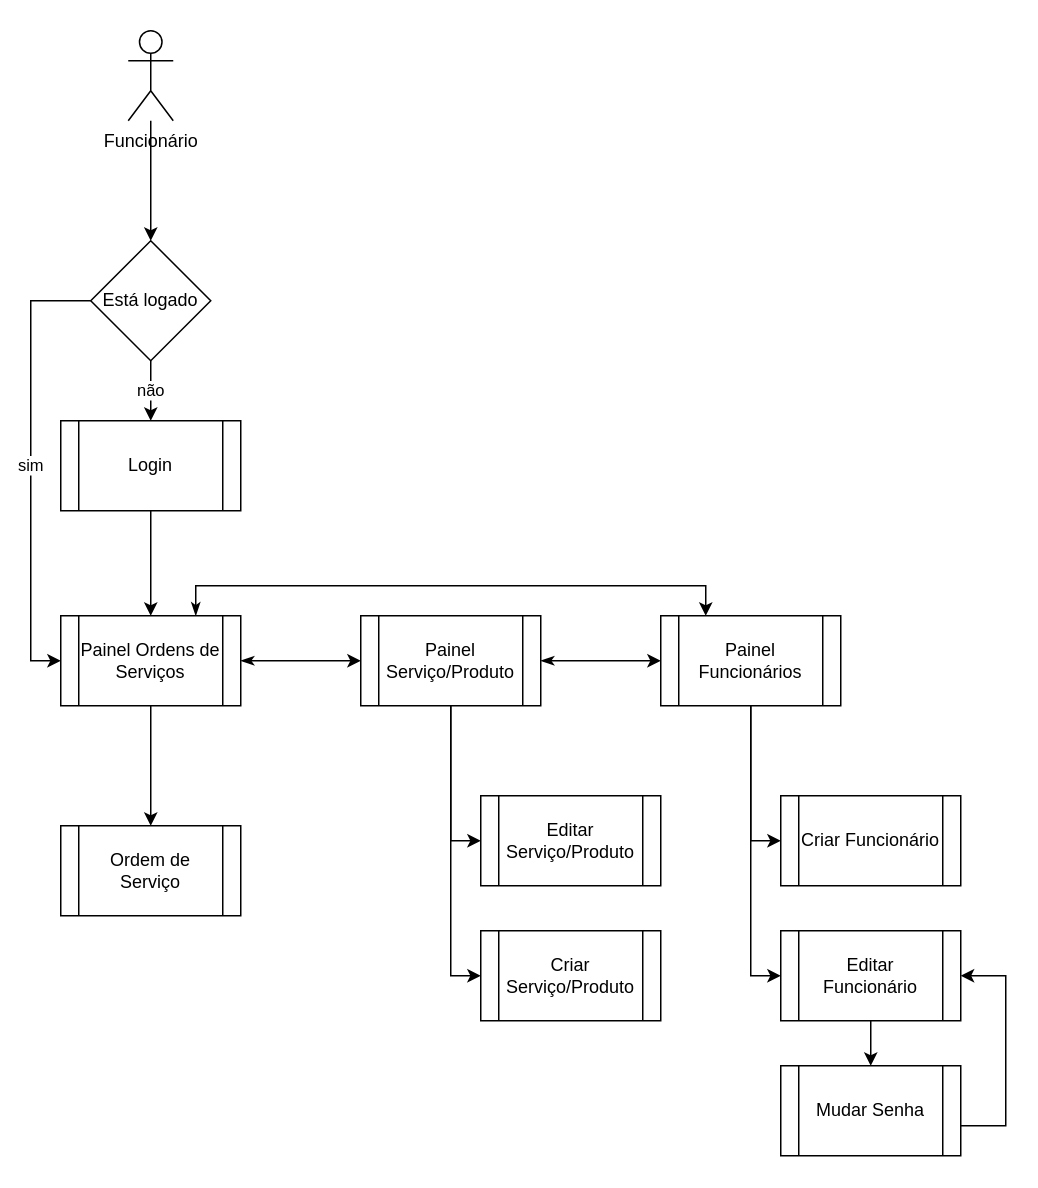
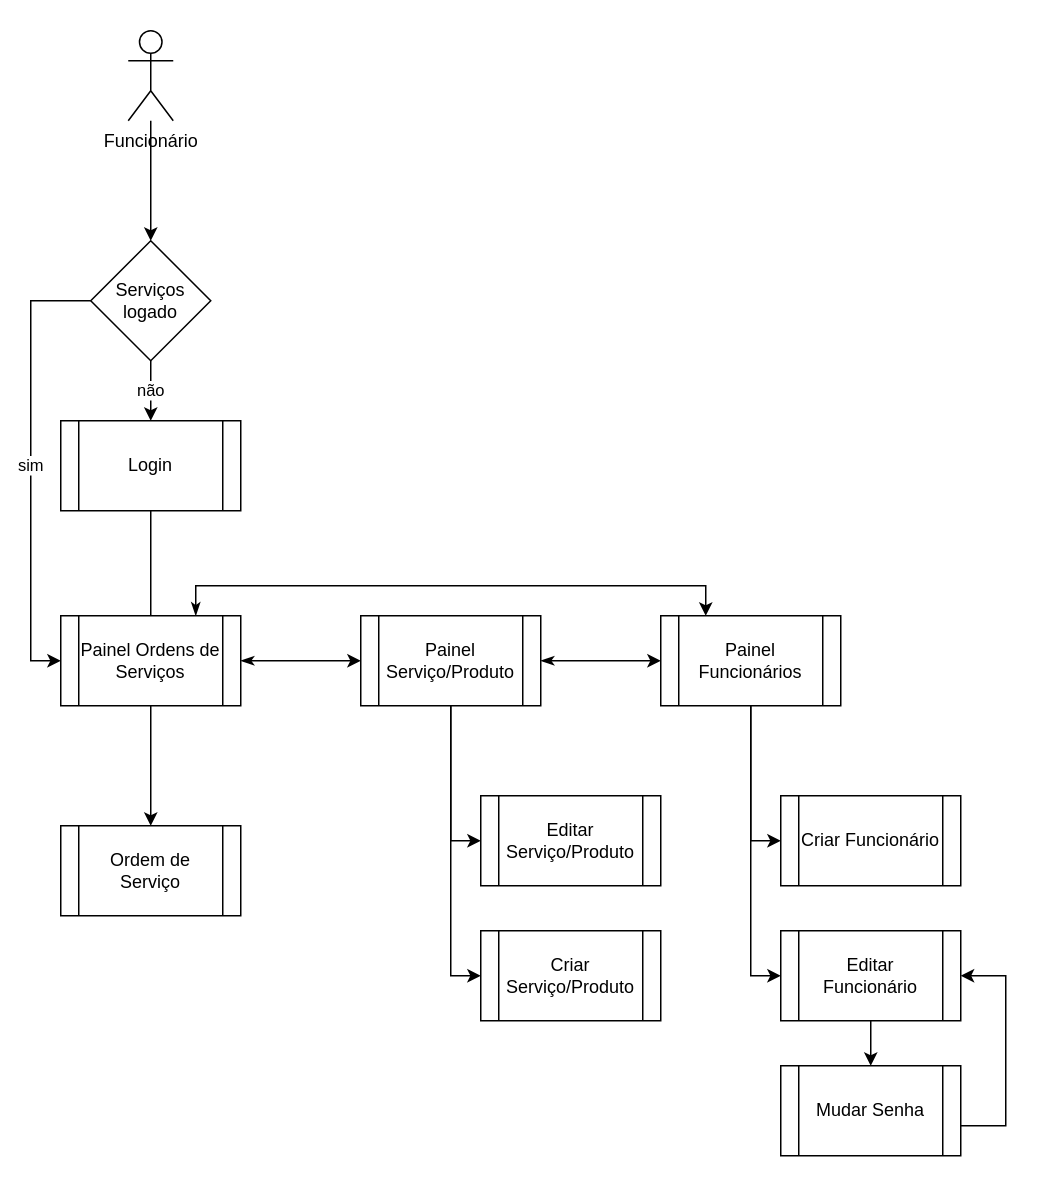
node "Está logado": label "Está logado" -> "Serviços logado"
edge "Login" -> "Painel Ordens de Serviços": arrowhead classic -> none
